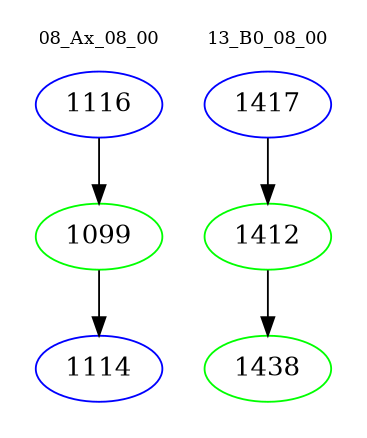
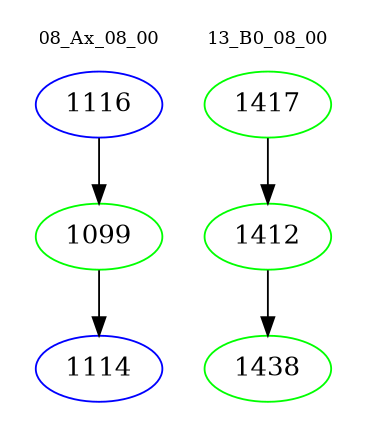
node "1417": color blue -> green
